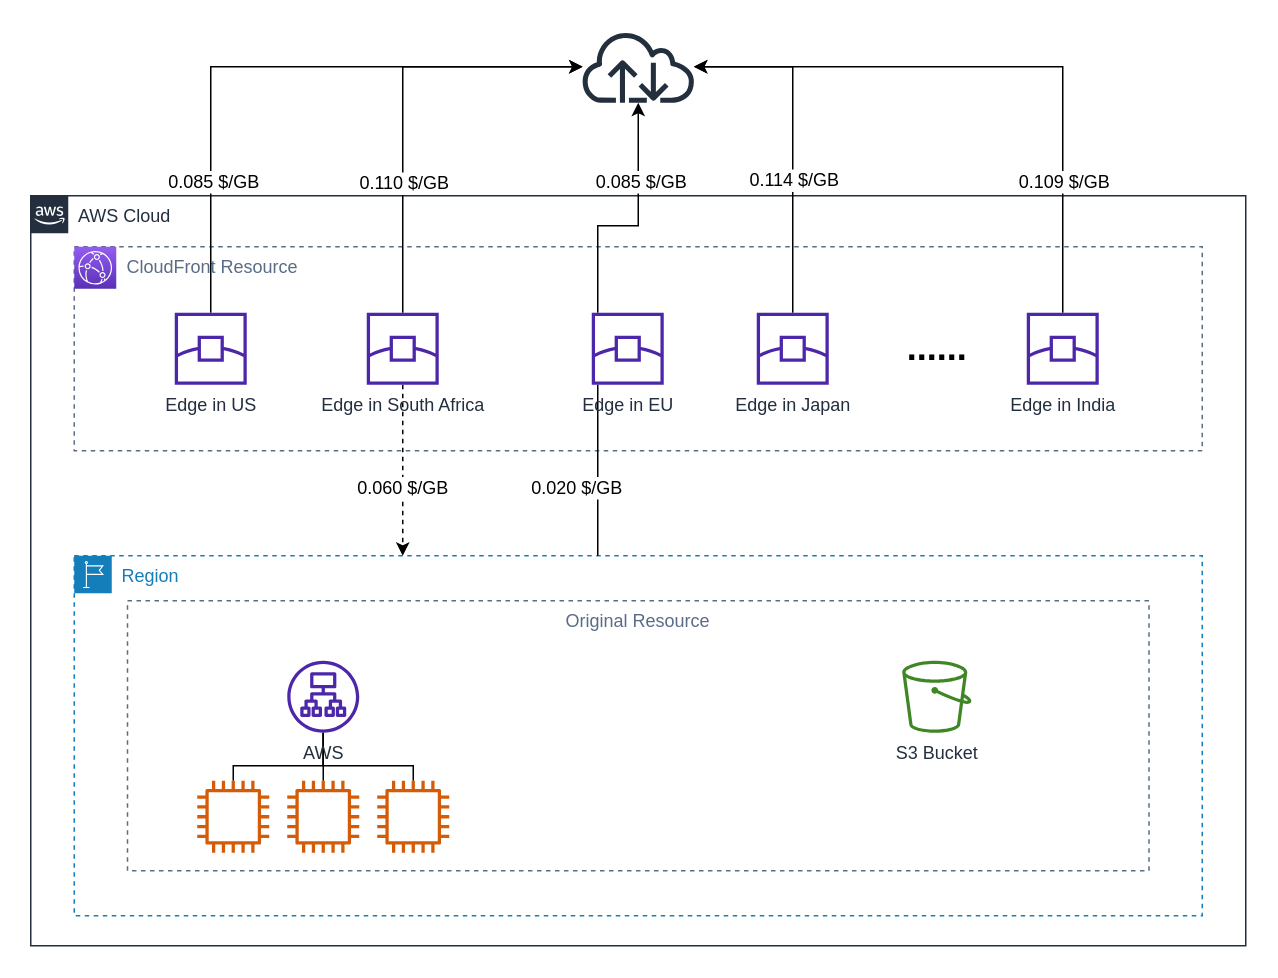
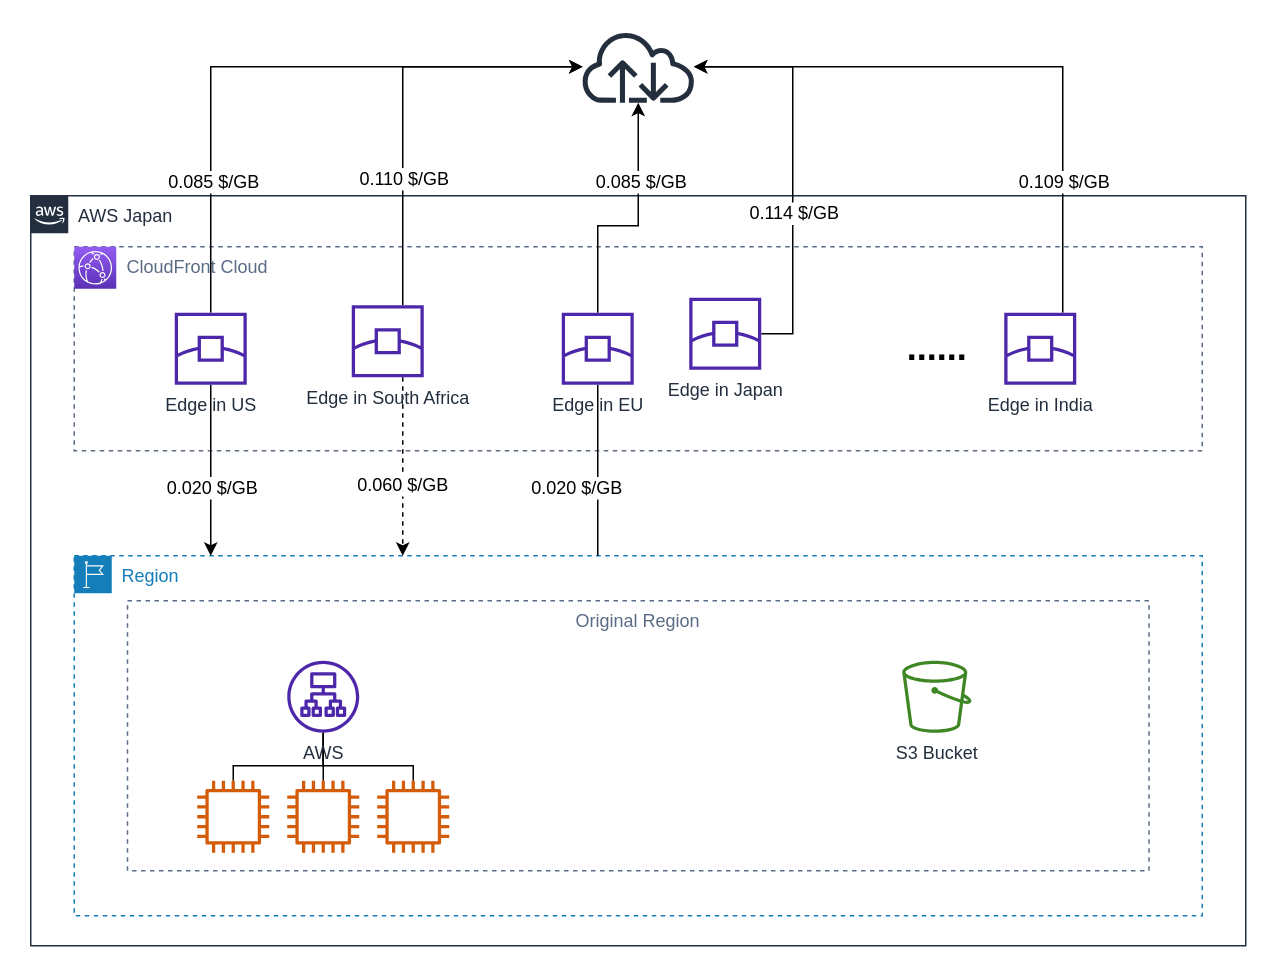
node "AWS Cloud": label "AWS Cloud" -> "AWS Japan"
node "CloudFront Resource": label "CloudFront Resource" -> "CloudFront Cloud"
node "Edge in South Africa": moved (403, 349) -> (388, 341)
node "Edge in EU": moved (628, 349) -> (598, 349)
node "Edge in Japan": moved (793, 349) -> (725, 334)
node "Edge in India": moved (1063, 349) -> (1040, 349)
edge "Edge in US" -> "Region": added, label "0.020 $/GB"
node "Original Resource": label "Original Resource" -> "Original Region"
